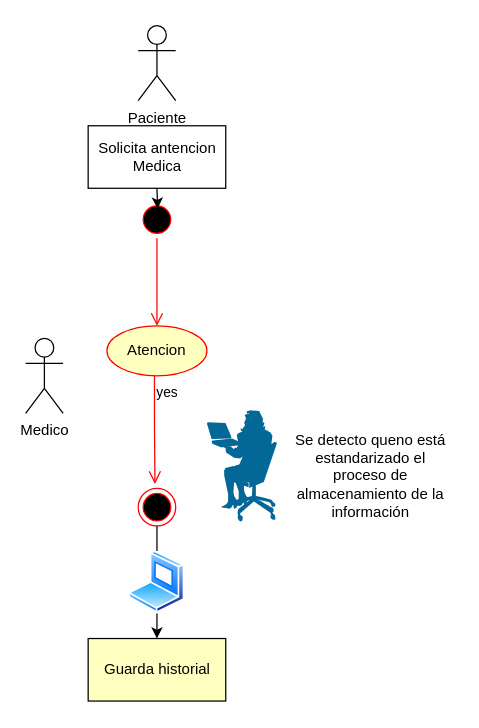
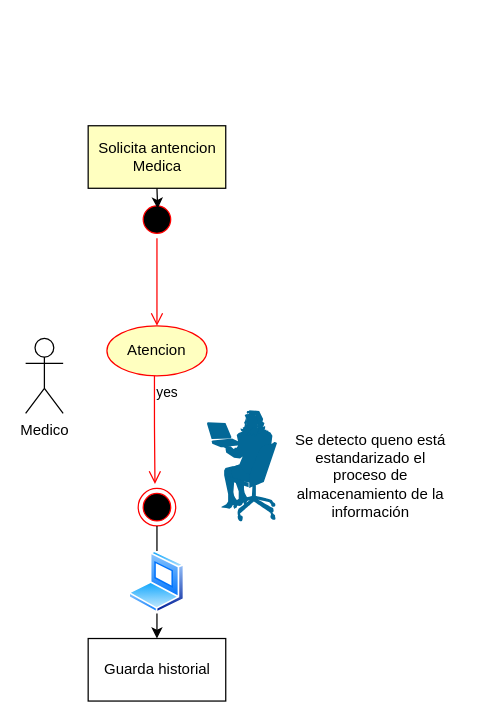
node "Paciente": removed
node "Solicita antencion Medica": fillcolor #ffffff -> #ffffc0
node "Guarda historial": fillcolor #ffffc0 -> #ffffff
